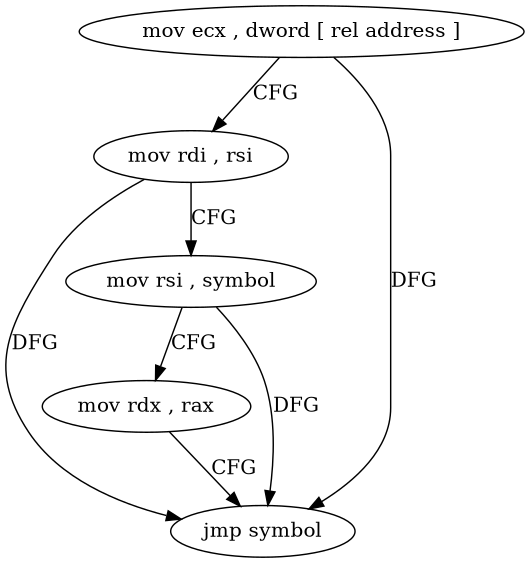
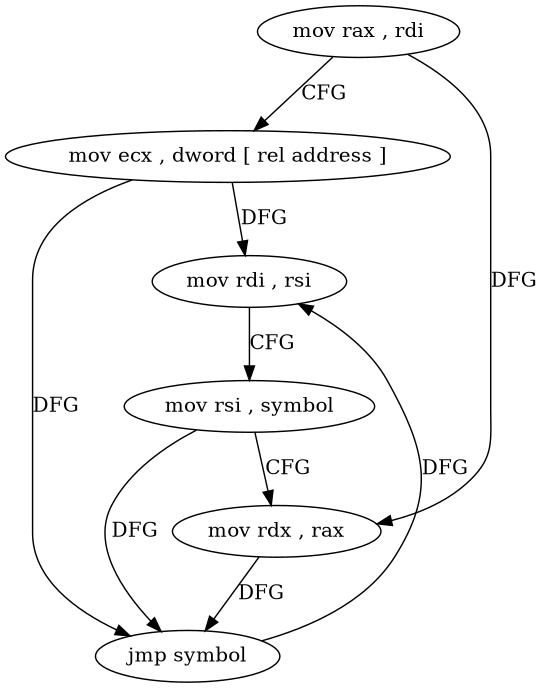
node "mov rax , rdi": added
edge "mov ecx , dword [ rel address ]" -> "mov rdi , rsi": label "CFG" -> "DFG"
edge "mov rdi , rsi" -> "jmp symbol": reversed
edge "mov rdx , rax" -> "jmp symbol": label "CFG" -> "DFG"
